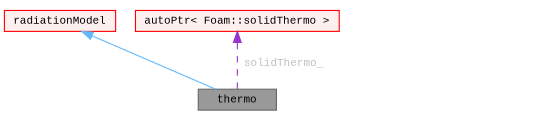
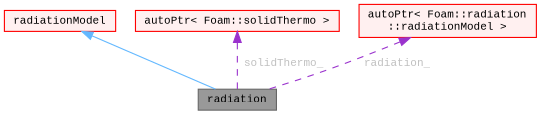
node "autoPtr< Foam::radiation ::radiationModel >": added
node "thermo": label "thermo" -> "radiation"
